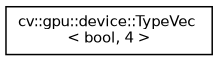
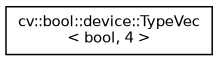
node "cv::gpu::device::TypeVec < bool, 4 >": label "cv::gpu::device::TypeVec < bool, 4 >" -> "cv::bool::device::TypeVec < bool, 4 >"
